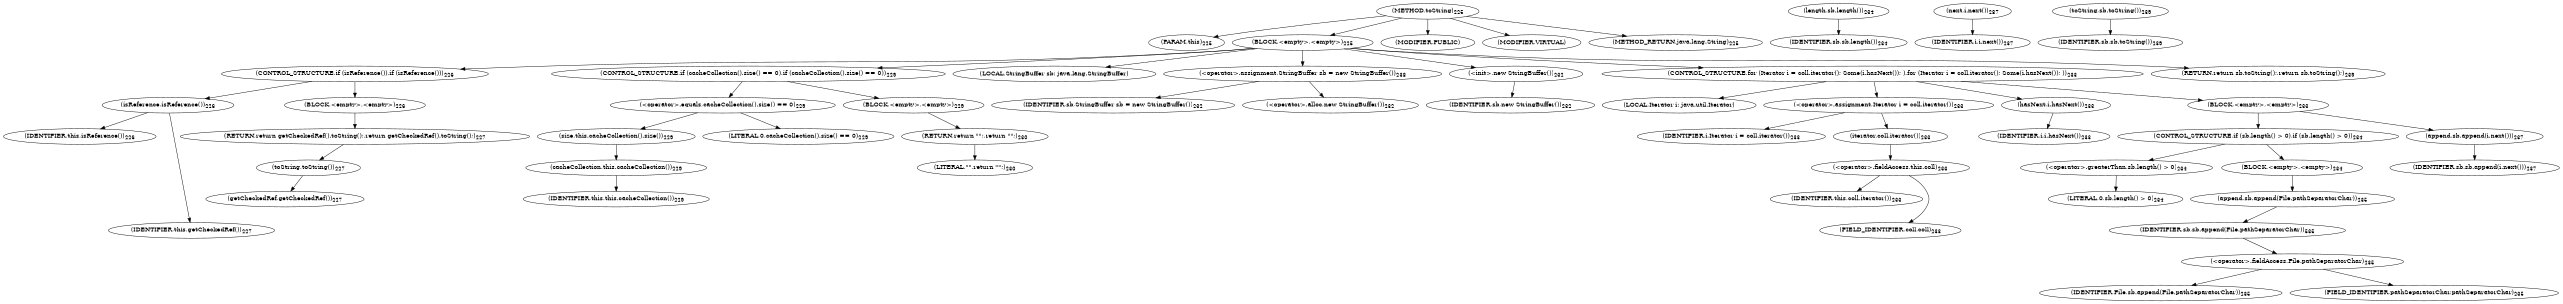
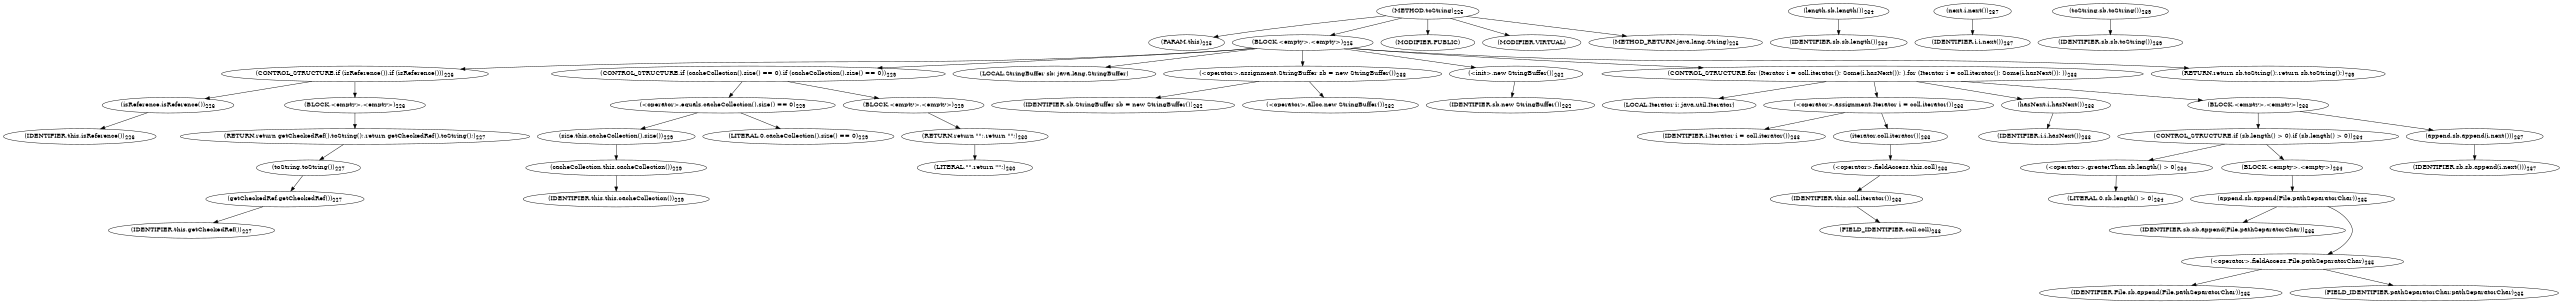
node "(RETURN,return sb.toString();,return sb.toString();)": text "239" -> "739"
edge "(isReference,isReference())" -> "(IDENTIFIER,this,getCheckedRef())": now "(getCheckedRef,getCheckedRef())" -> "(IDENTIFIER,this,getCheckedRef())"
edge "(<operator>.fieldAccess,this.coll)" -> "(FIELD_IDENTIFIER,coll,coll)": now "(IDENTIFIER,this,coll.iterator())" -> "(FIELD_IDENTIFIER,coll,coll)"
edge "(IDENTIFIER,sb,sb.append(File.pathSeparatorChar))" -> "(<operator>.fieldAccess,File.pathSeparatorChar)": now "(append,sb.append(File.pathSeparatorChar))" -> "(<operator>.fieldAccess,File.pathSeparatorChar)"
